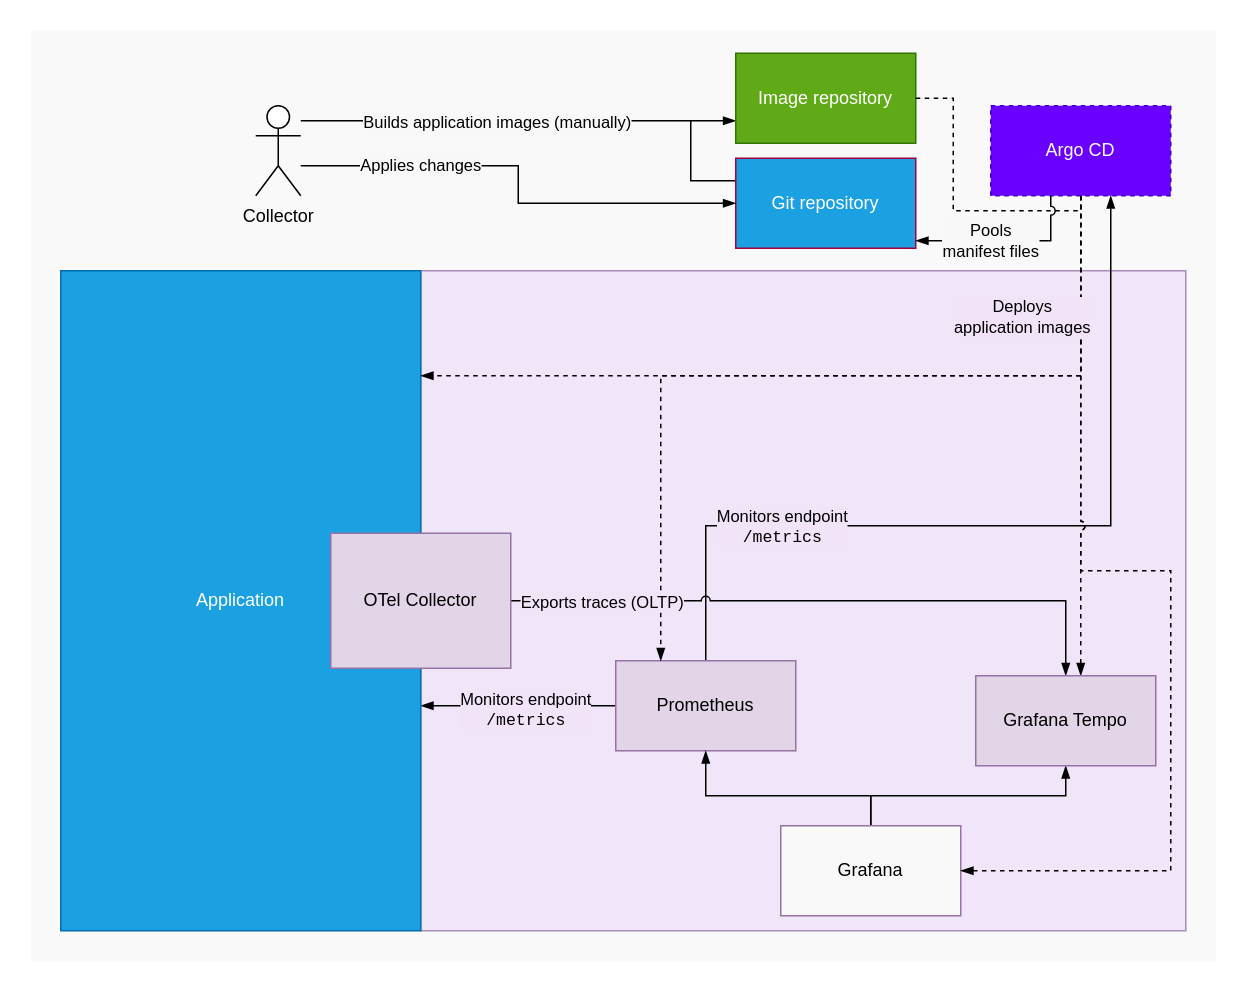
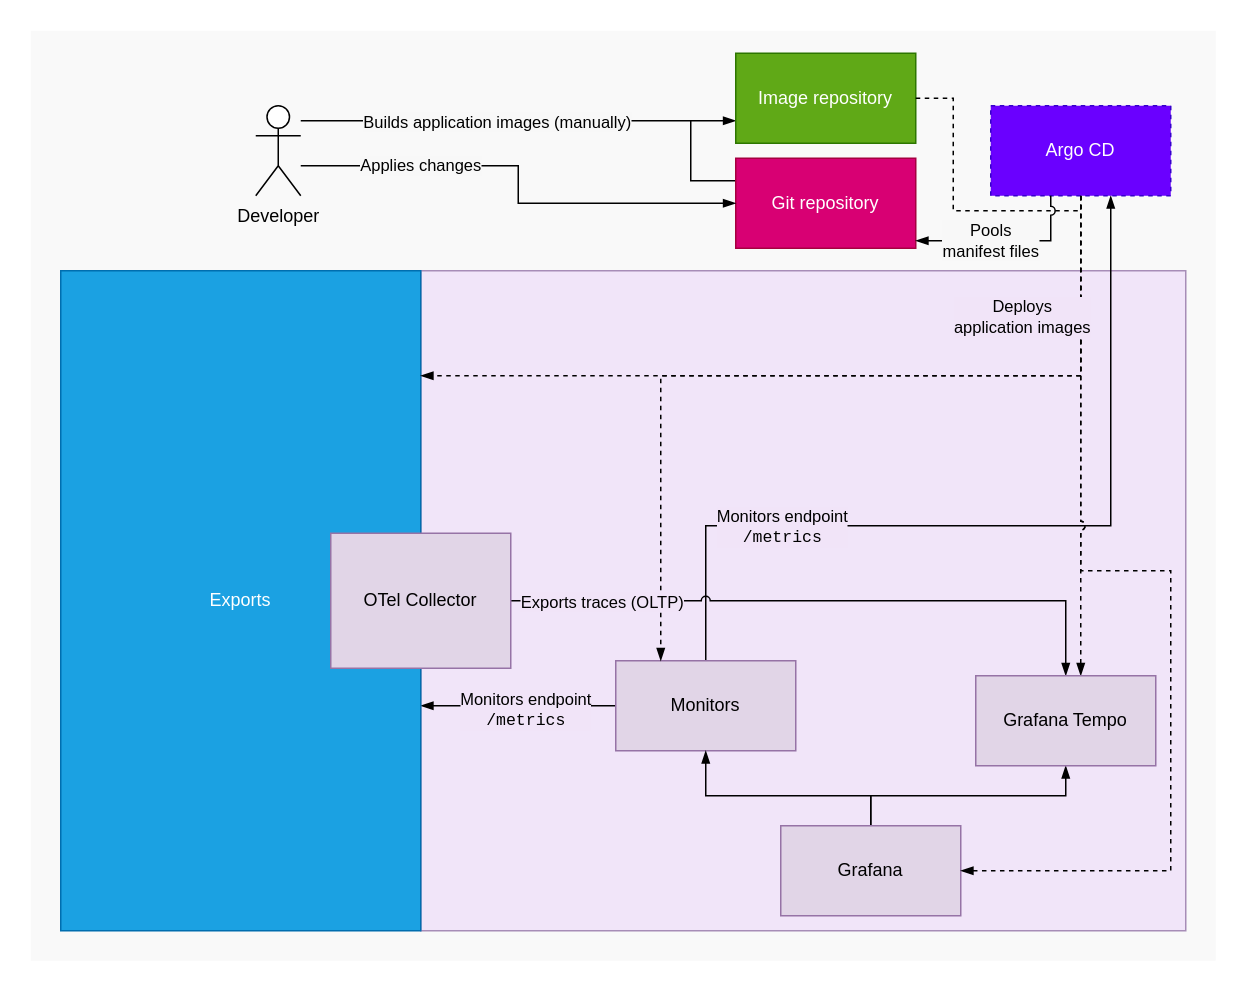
node "Git repository": fillcolor #1ba1e2 -> #d80073
node "Collector": label "Collector" -> "Developer"
node "Application": label "Application" -> "Exports"
node "Prometheus": label "Prometheus" -> "Monitors"
node "Grafana": fillcolor #f9f9f9 -> #e1d5e7
